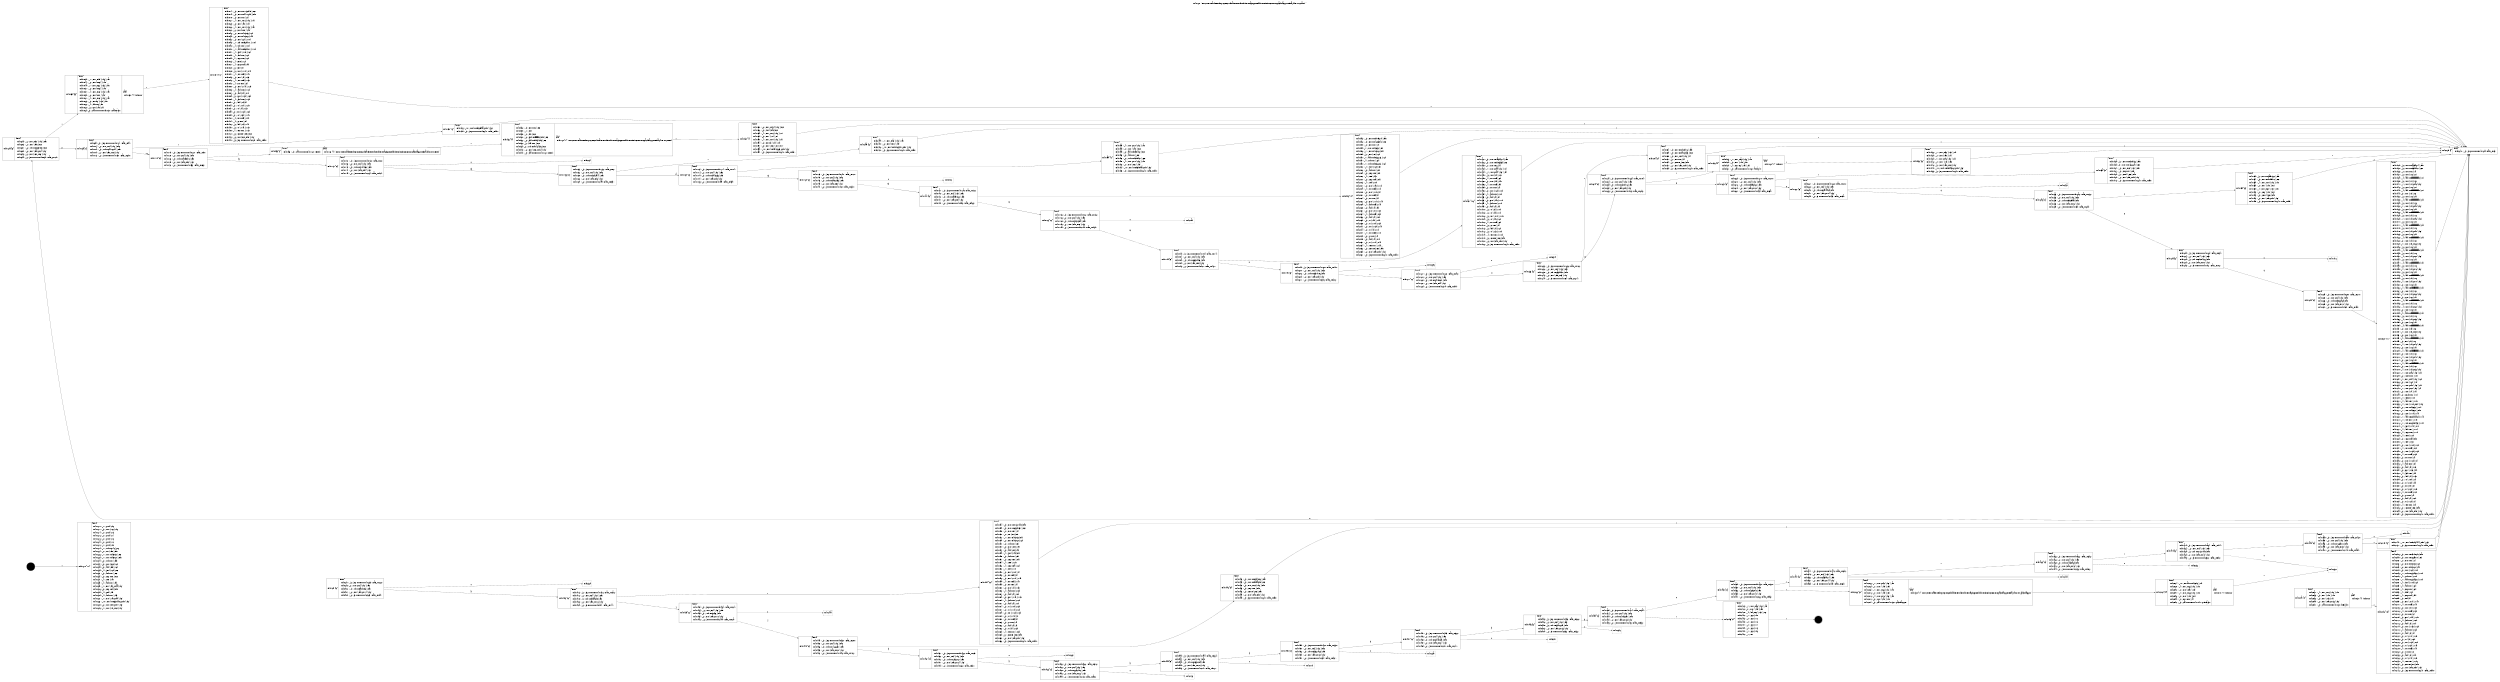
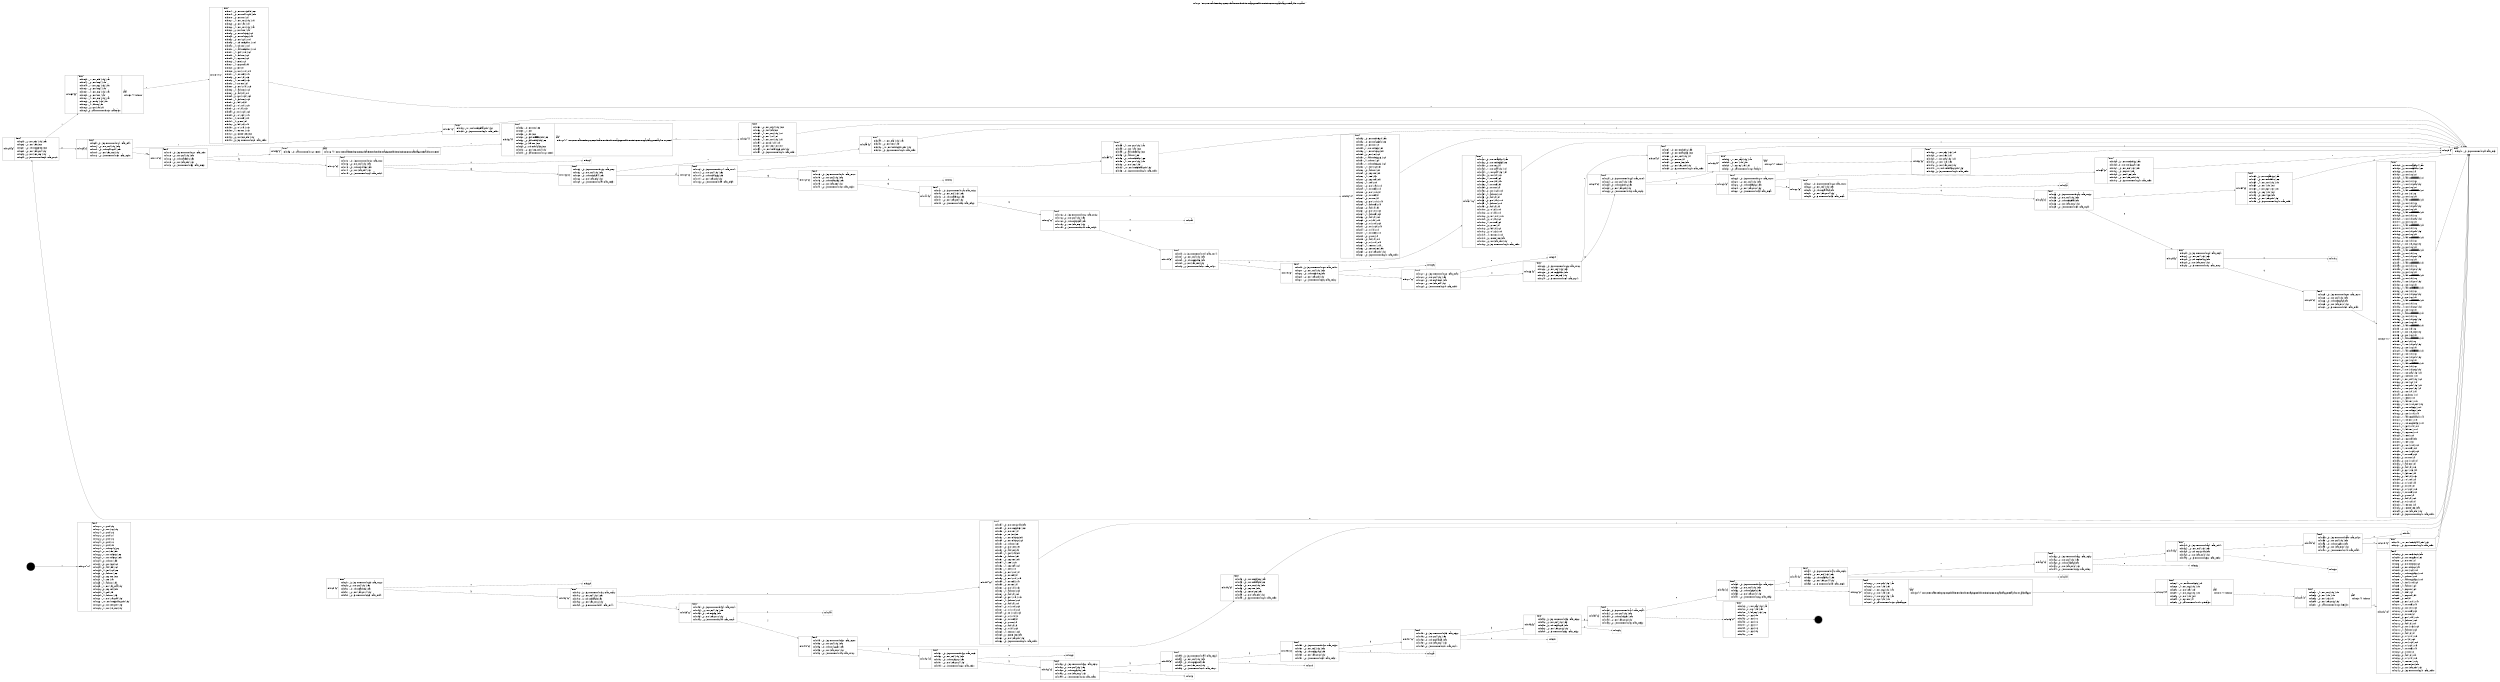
edge "0x402084 [29]" -> "0x402522": now "0x402084 [29]" -> "0x4020a1 [21]"
